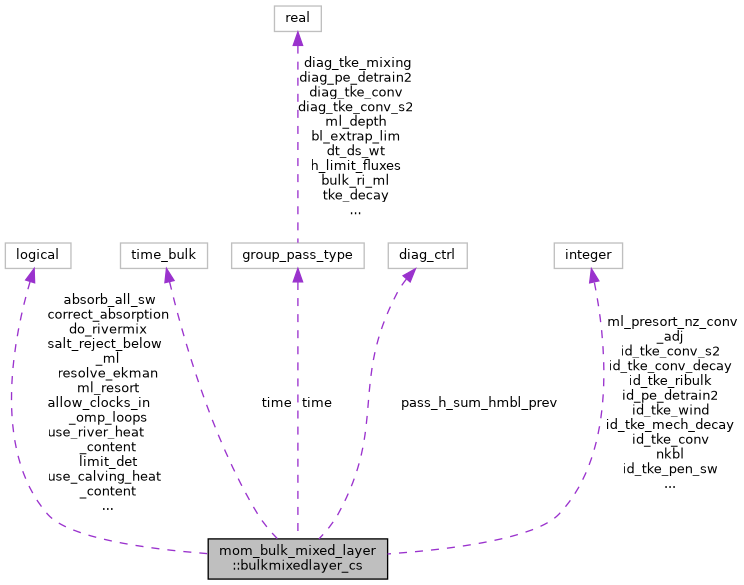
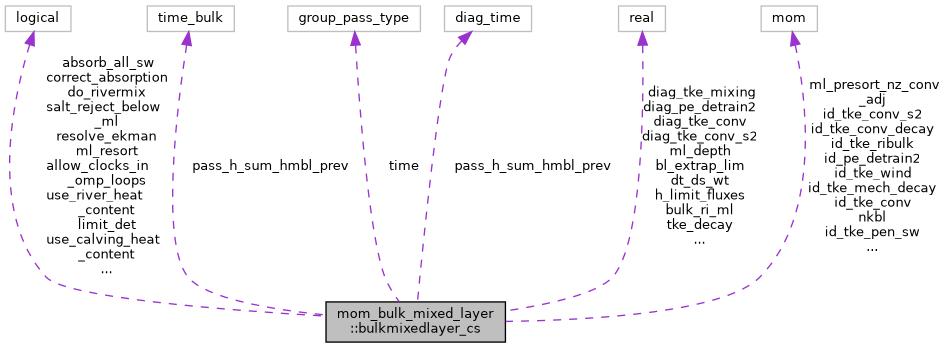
edge "group_pass_type" -> "real": now "mom_bulk_mixed_layer ::bulkmixedlayer_cs" -> "real"
node "diag_ctrl": label "diag_ctrl" -> "diag_time"
node "integer": label "integer" -> "mom"
edge "mom_bulk_mixed_layer ::bulkmixedlayer_cs" -> "time_bulk": label " time" -> " pass_h_sum_hmbl_prev"
